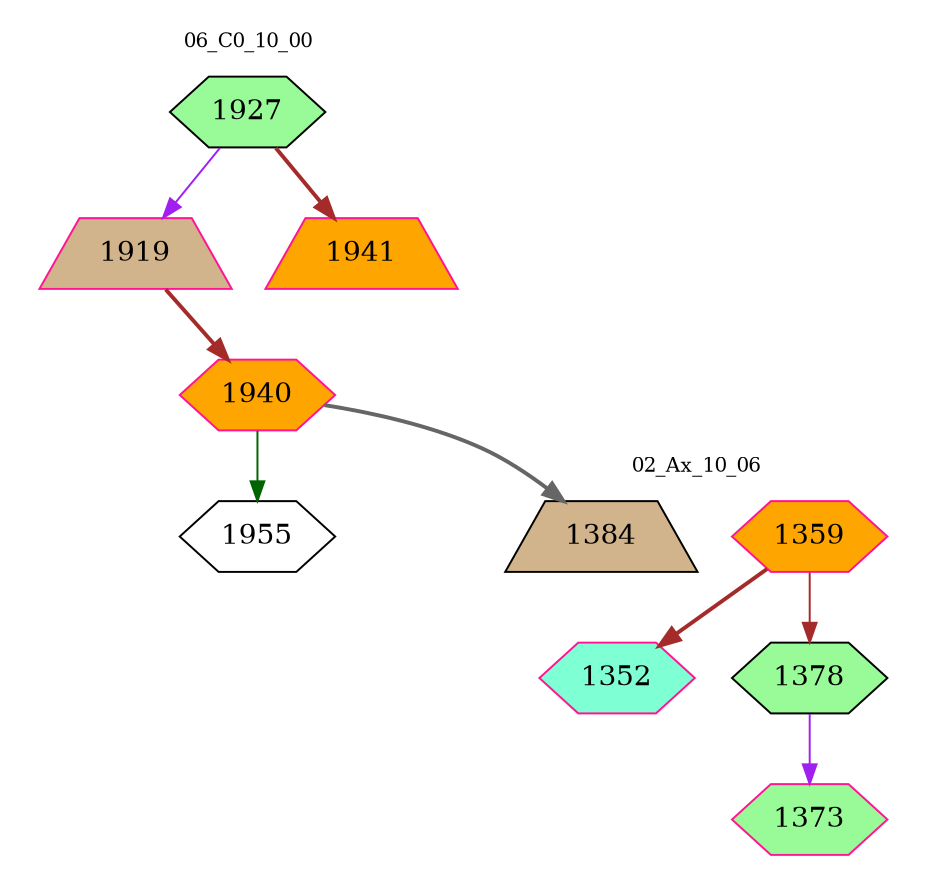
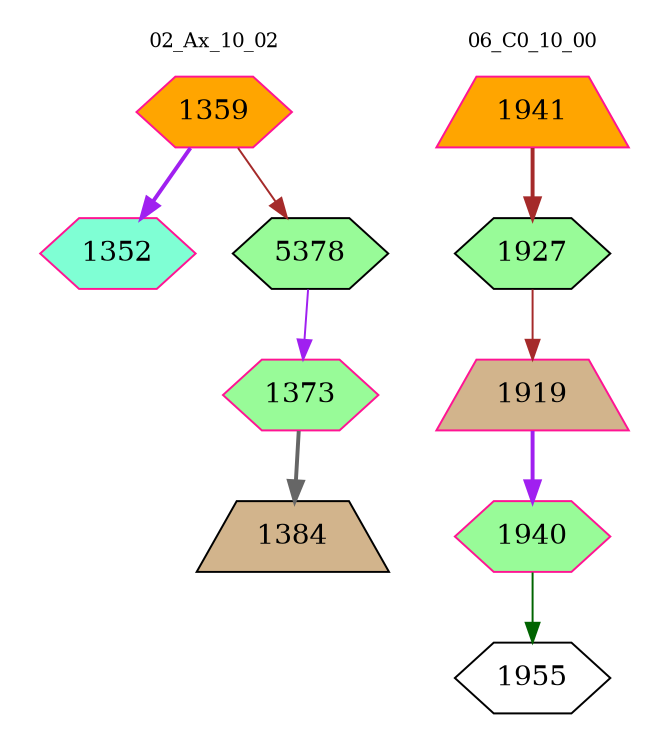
edge "1927" -> "1919": color purple -> brown
edge "1927" -> "1941": reversed
edge "1919" -> "1940": color brown -> purple
node "1940": fillcolor orange -> palegreen
edge "1940" -> "1384": now "1373" -> "1384"
cluster "02_Ax_10_06": label "02_Ax_10_06" -> "02_Ax_10_02"
edge "1359" -> "1352": color brown -> purple
node "1378": label "1378" -> "5378"
